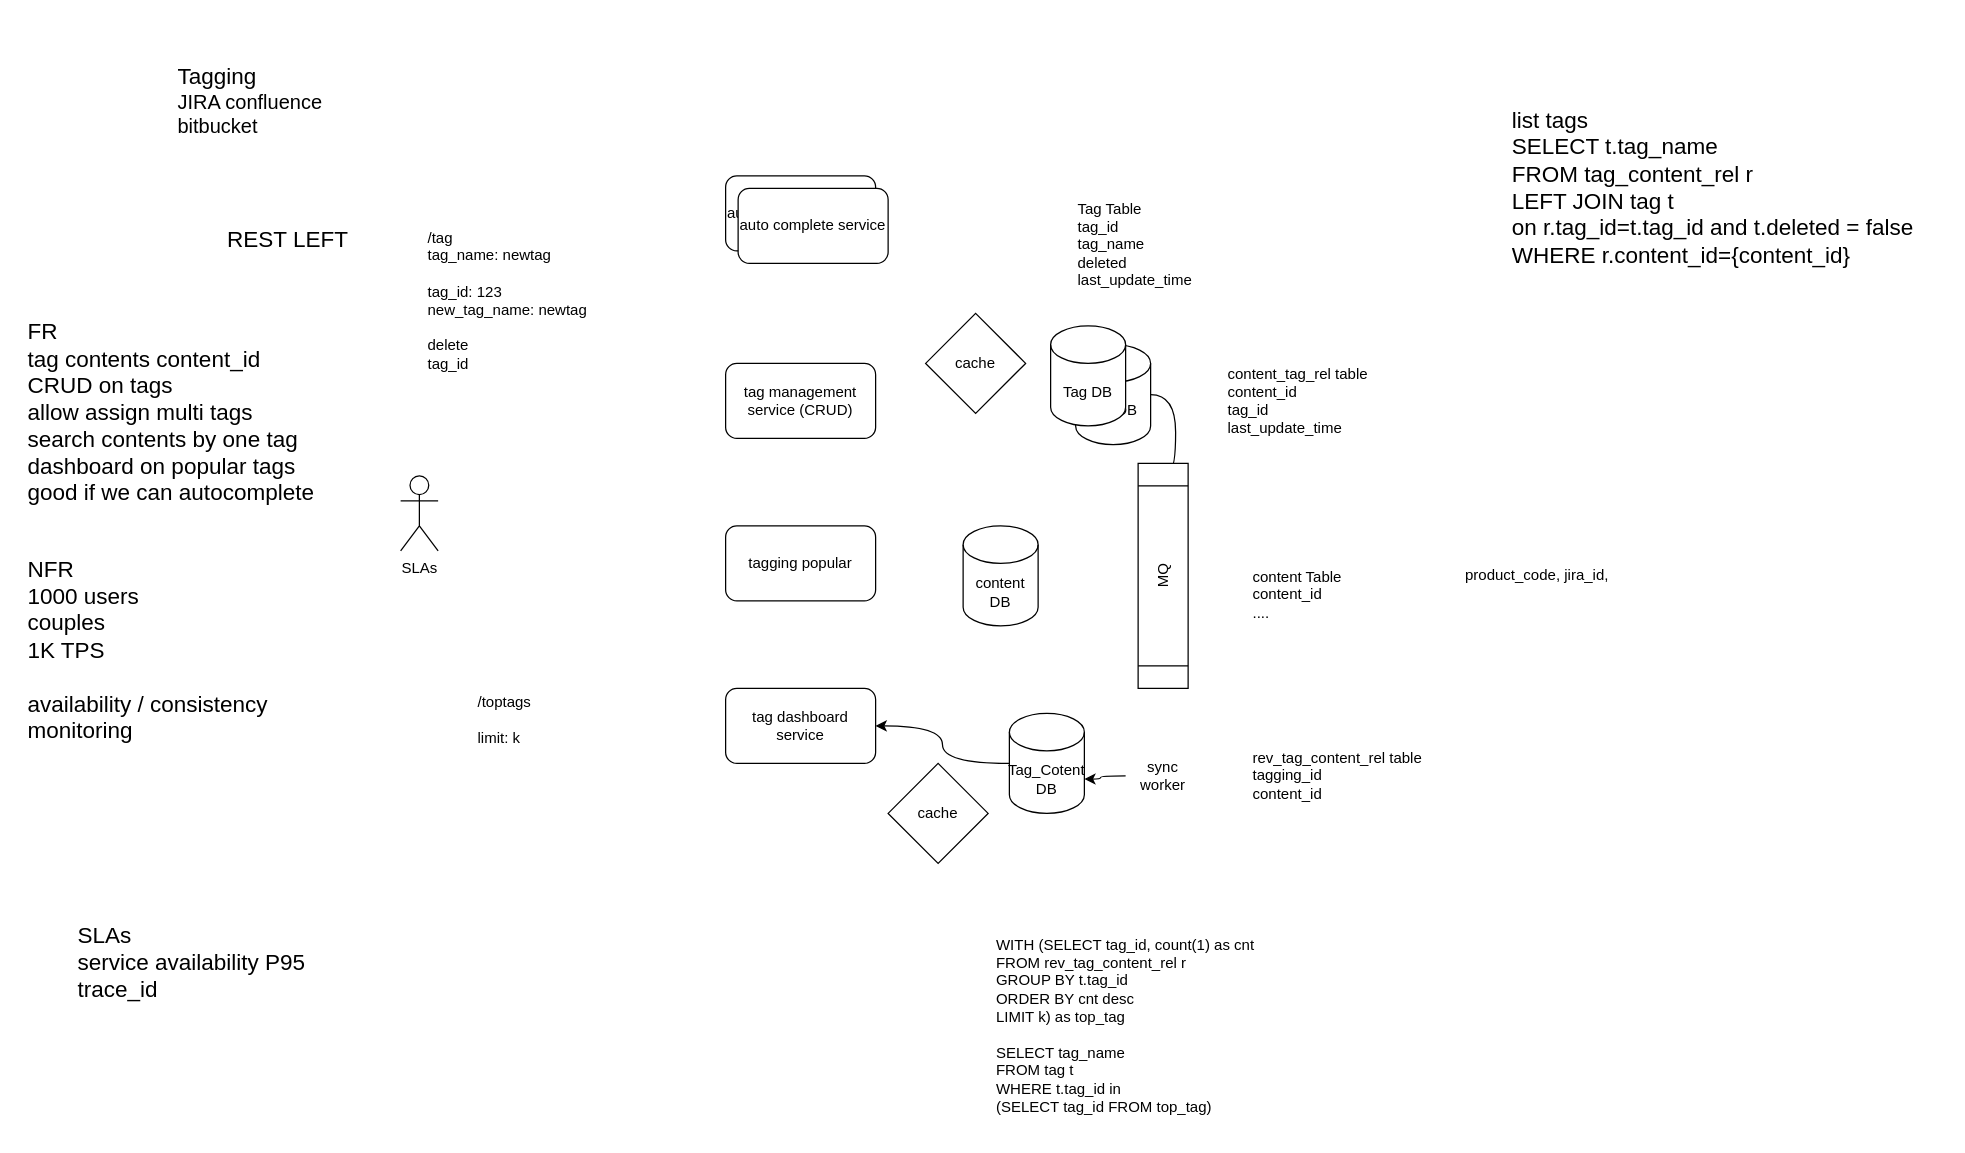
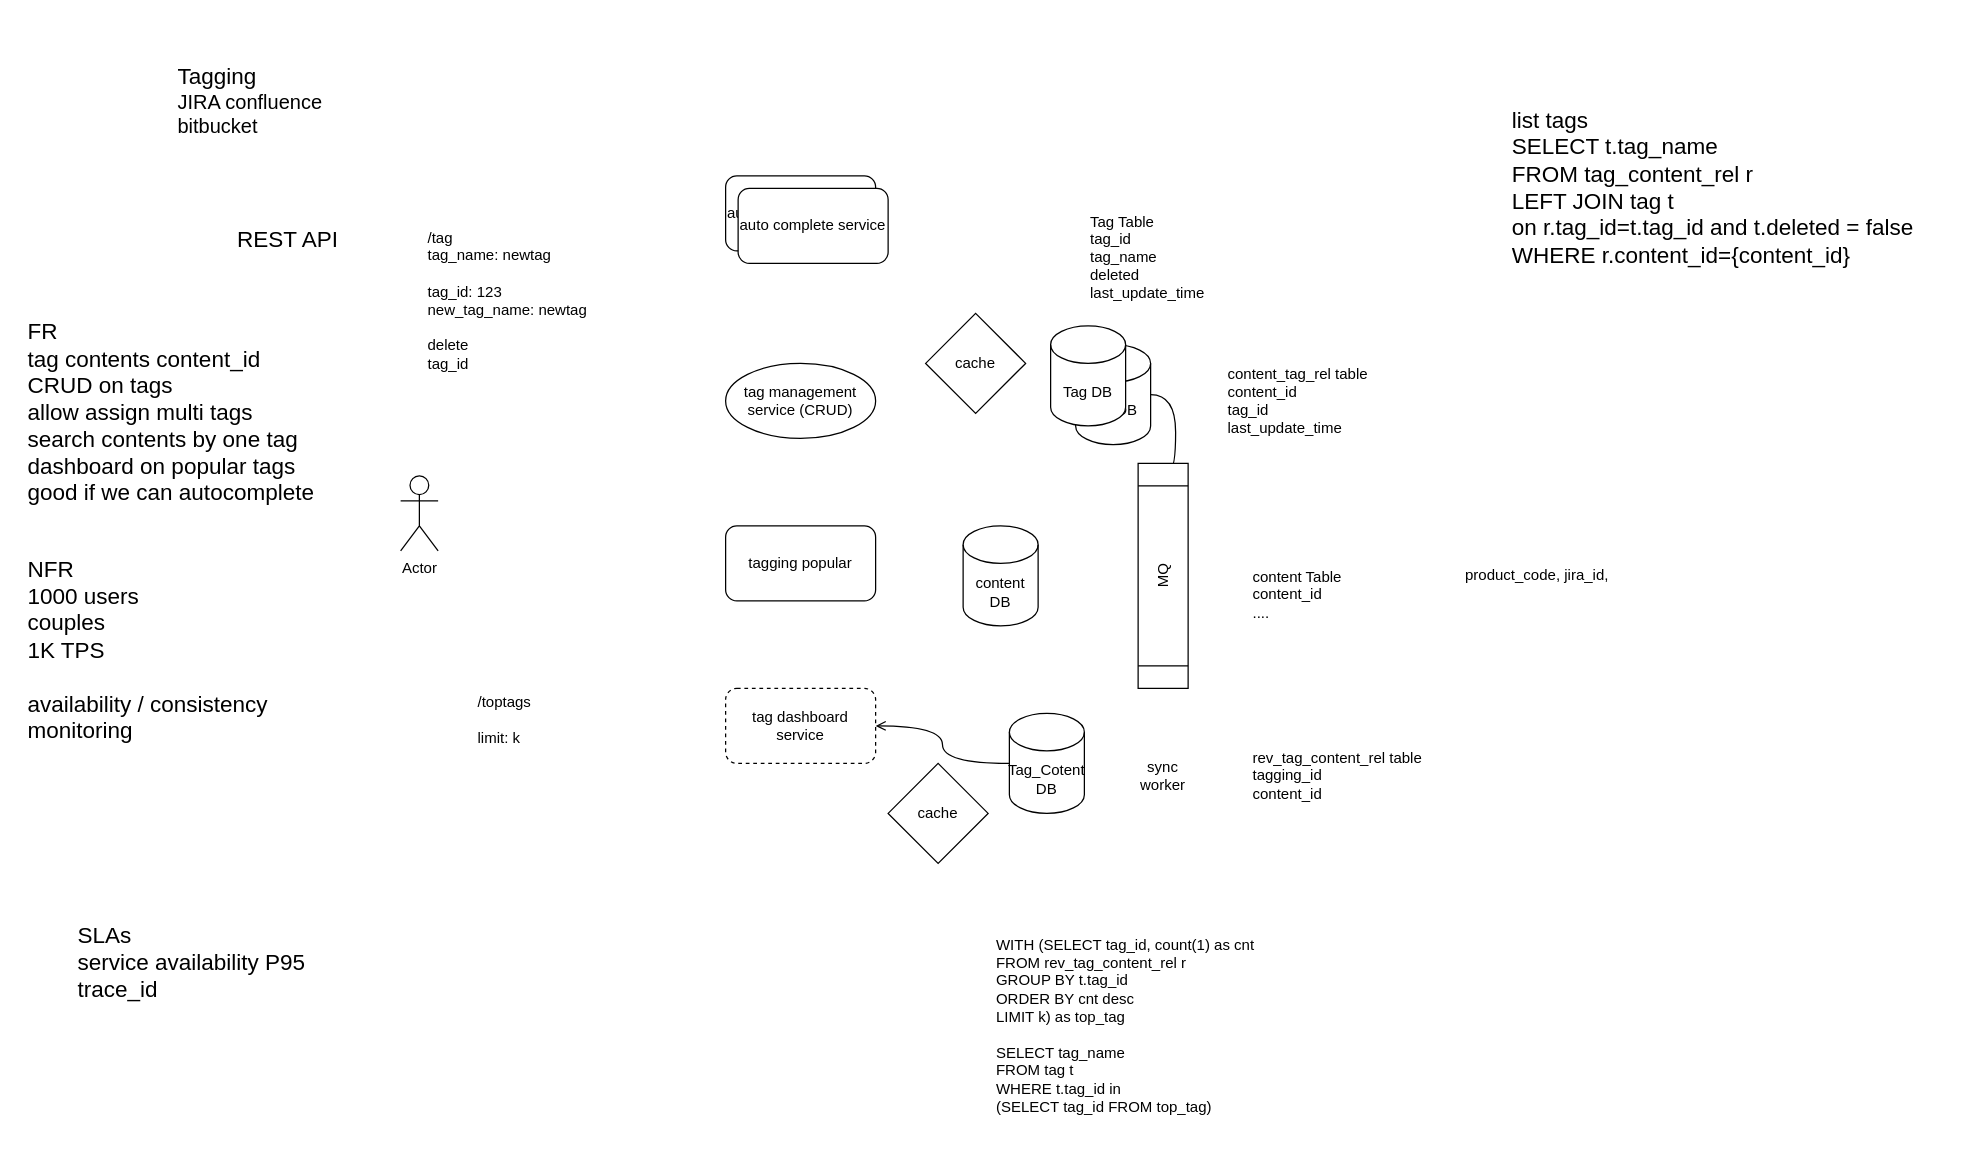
node "REST LEFT": label "REST LEFT" -> "REST API"
node "Tag Table tag_id tag_name deleted last_update_time": moved (1126, 244) -> (1138, 257)
node "tag management service (CRUD)": shape rounded rectangle -> ellipse
node "SLAs": label "SLAs" -> "Actor"
node "tag dashboard service": style solid -> dashed
edge "Tag_Cotent DB" -> "tag dashboard service": arrowhead classic -> open
edge "sync worker" -> "Tag_Cotent DB": removed
